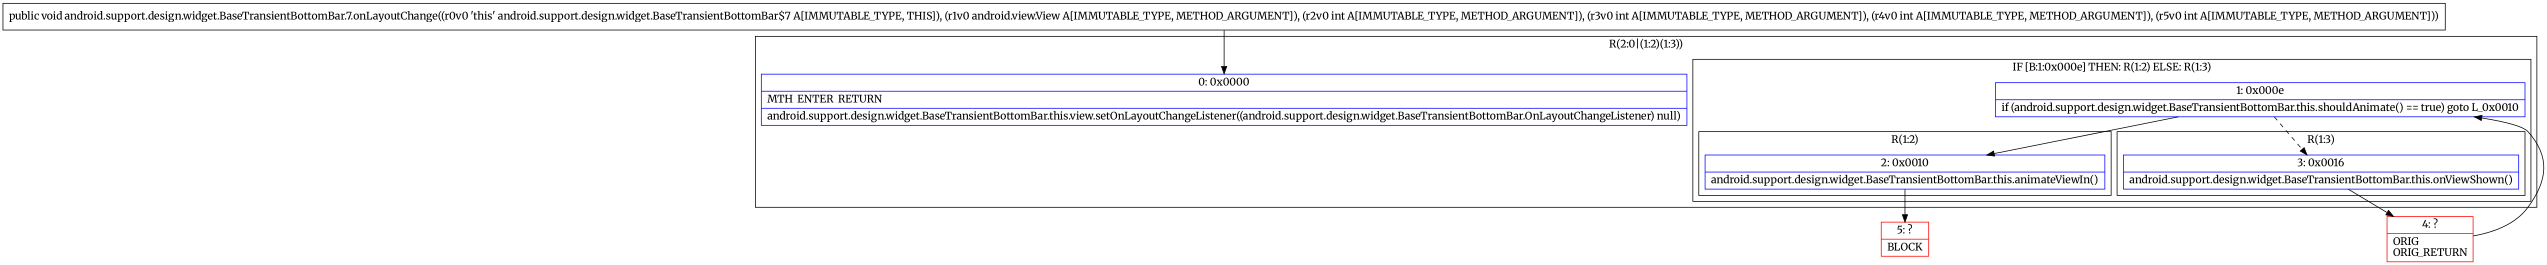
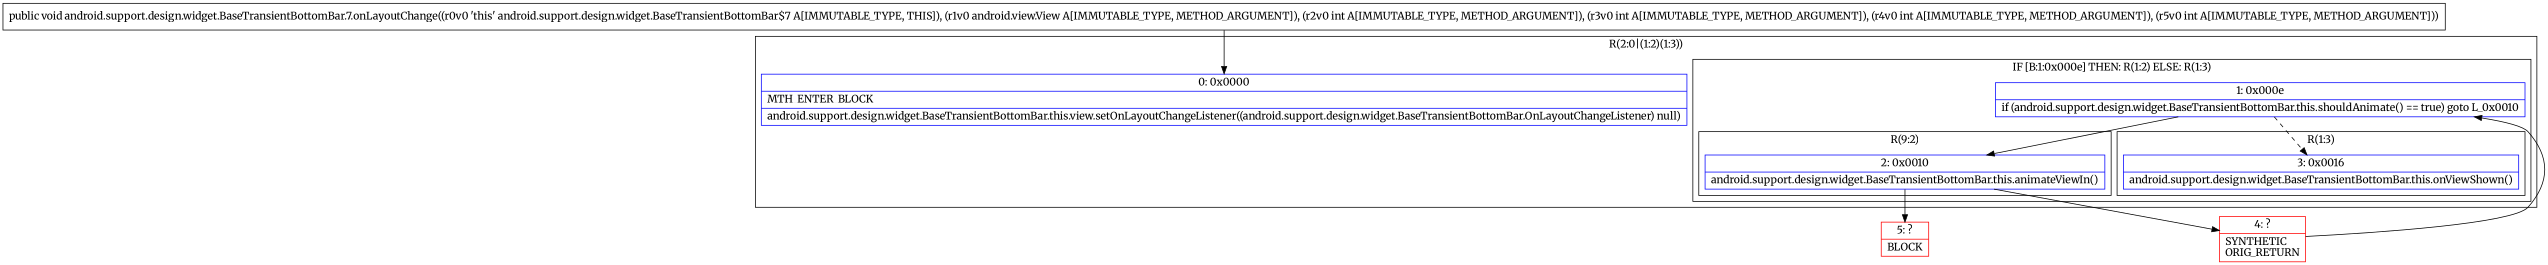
node "0: 0x0000": text "MTH_ENTER_RETURN" -> "MTH_ENTER_BLOCK"
cluster "R(1:2)": label "R(1:2)" -> "R(9:2)"
edge "3: 0x0016" -> "4: ?": now "2: 0x0010" -> "4: ?"
node "4: ?": text "ORIG" -> "SYNTHETIC"
